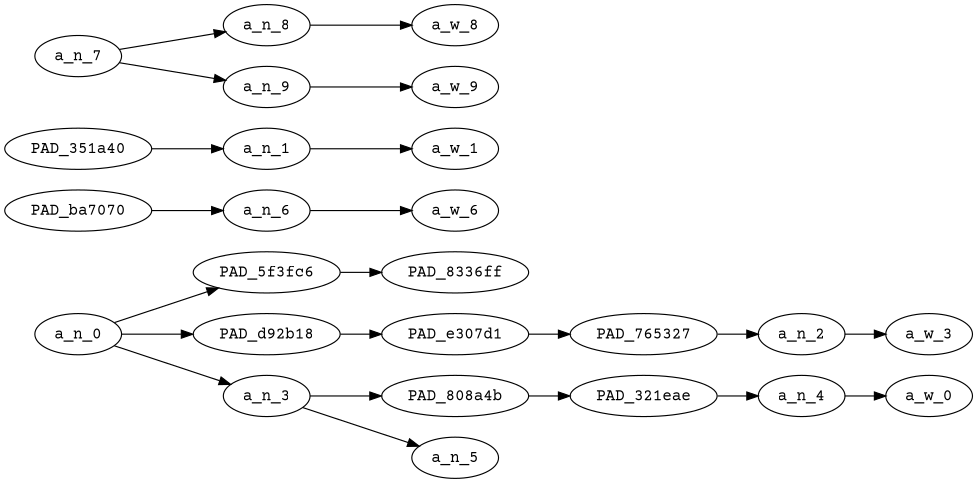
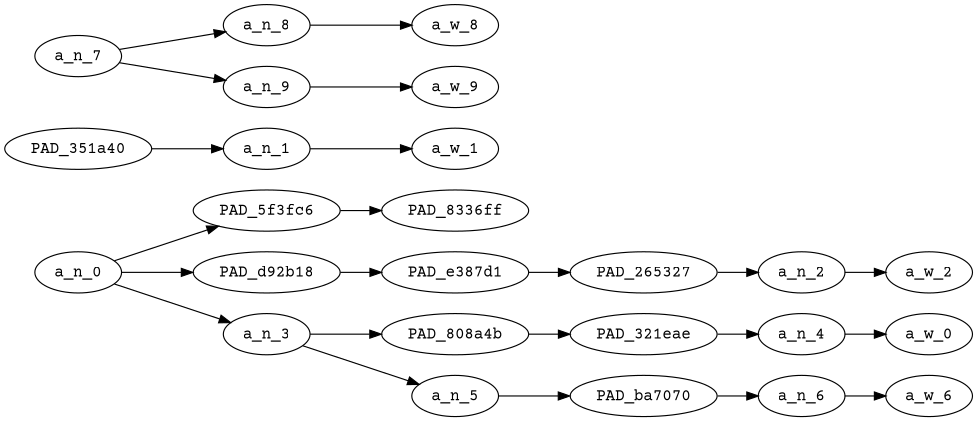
node "PAD_e307d1": label "PAD_e307d1" -> "PAD_e387d1"
node "PAD_765327": label "PAD_765327" -> "PAD_265327"
node "a_w_3": label "a_w_3" -> "a_w_2"
edge "a_n_5" -> "PAD_ba7070": added
